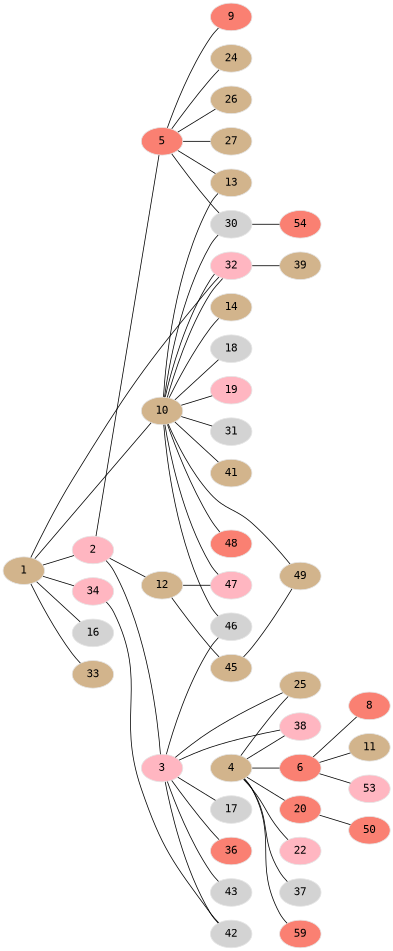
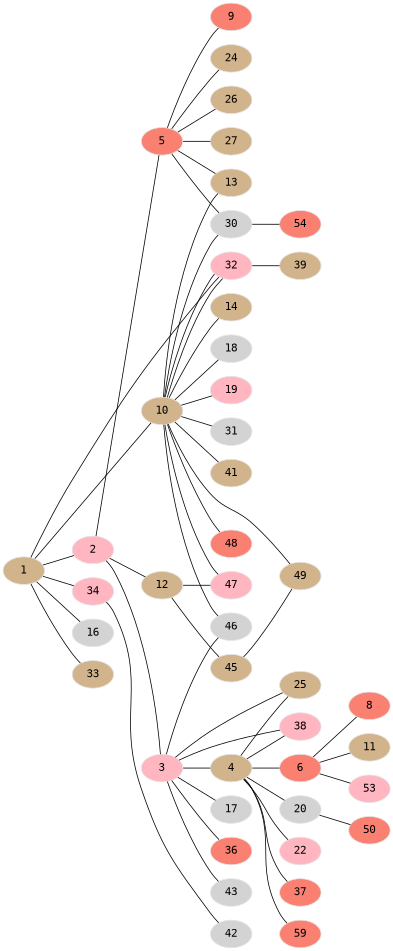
node "20": fillcolor salmon -> lightgrey
edge "3" -- "42": now "3" -- "4"
node "37": fillcolor lightgrey -> salmon
